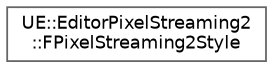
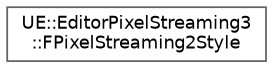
node "UE::EditorPixelStreaming2 ::FPixelStreaming2Style": label "UE::EditorPixelStreaming2 ::FPixelStreaming2Style" -> "UE::EditorPixelStreaming3 ::FPixelStreaming2Style"
